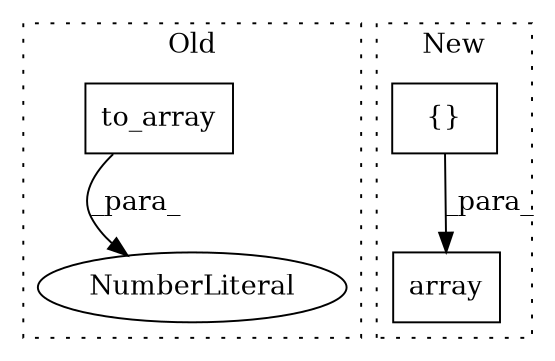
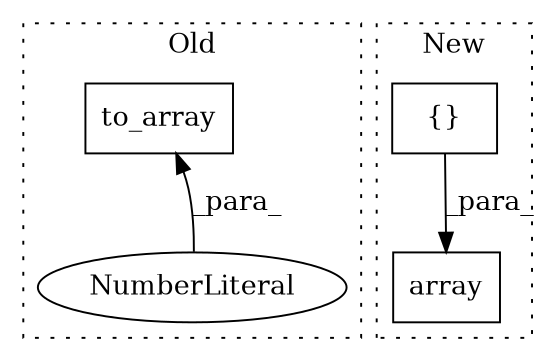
edge "to_array" -> "NumberLiteral": reversed
